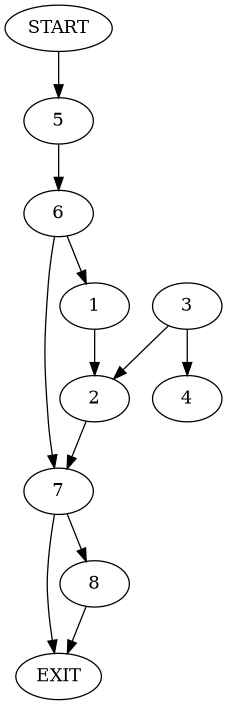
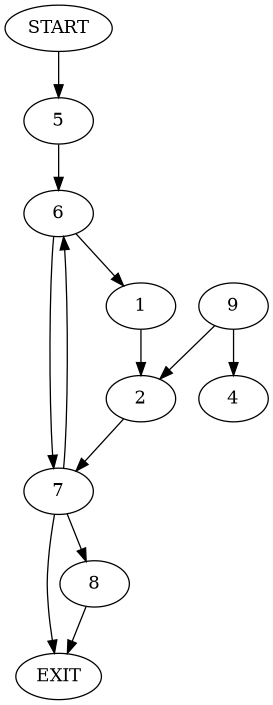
node "3": label "3" -> "9"
edge "7" -> "6": added
